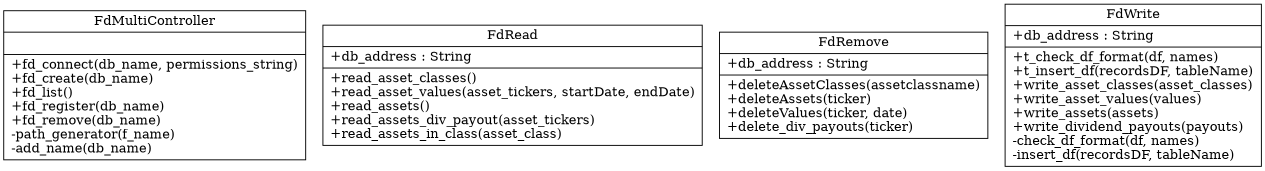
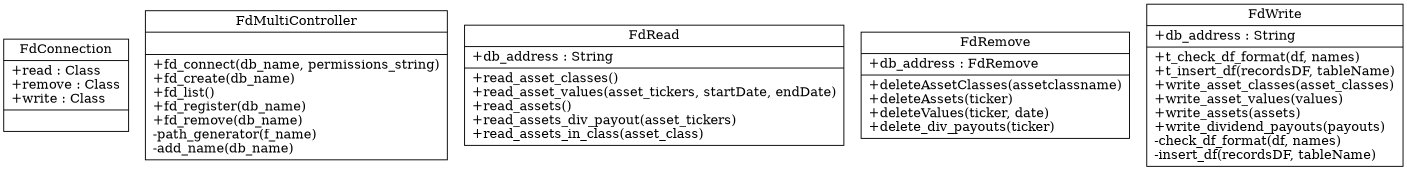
node "FdRemove": text "+db_address : String" -> "+db_address : FdRemove"
node "FdConnection": added
